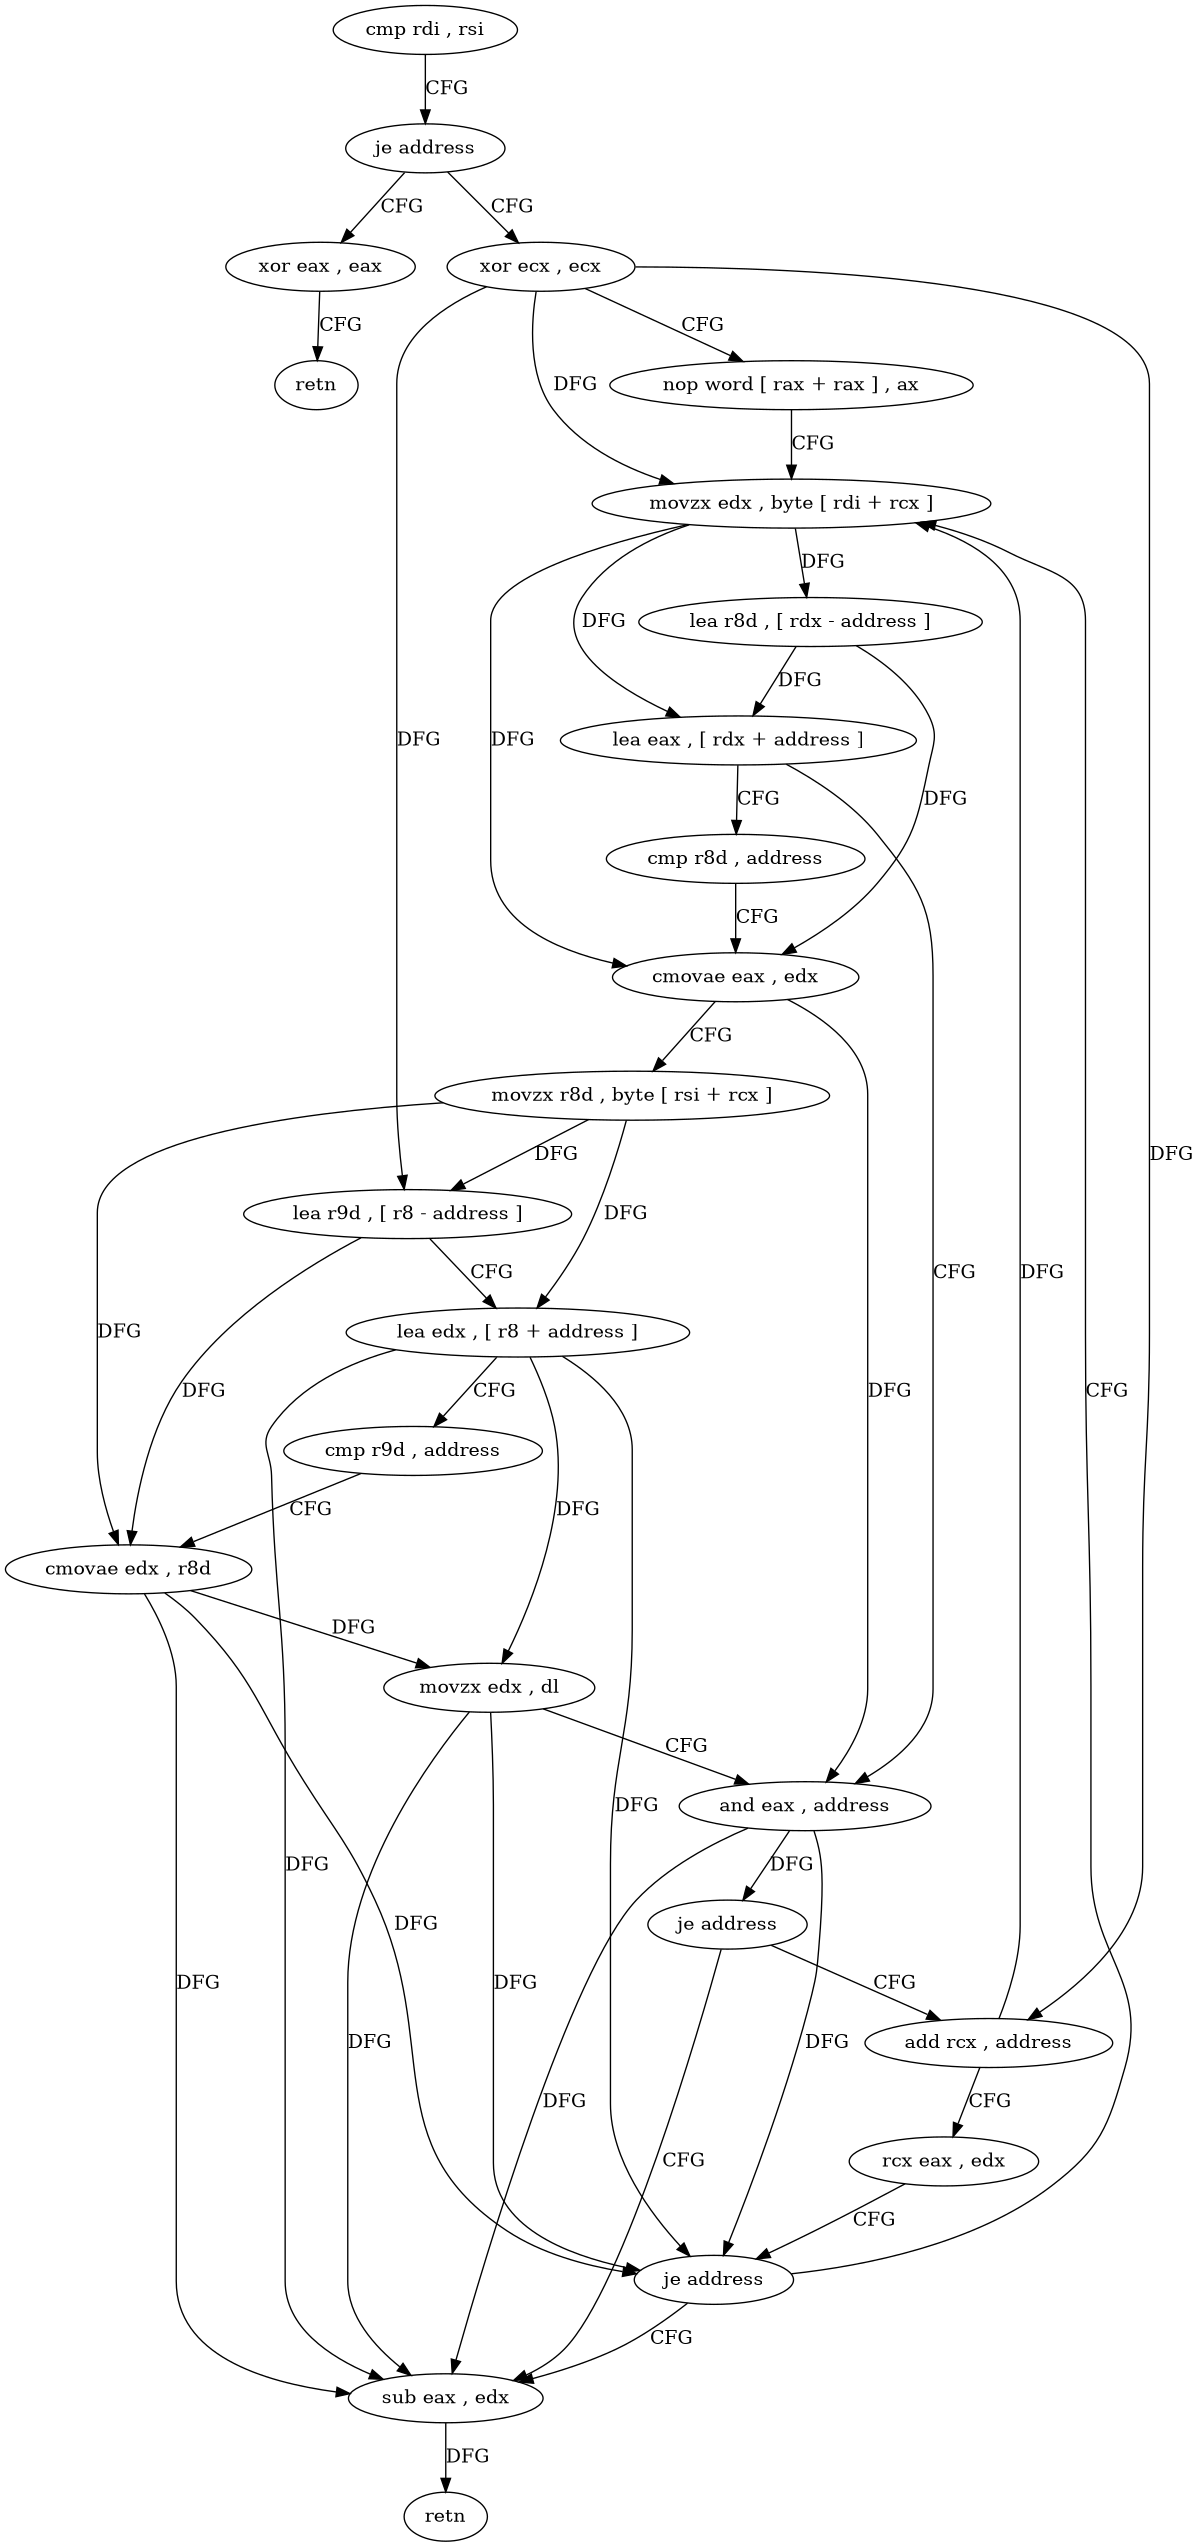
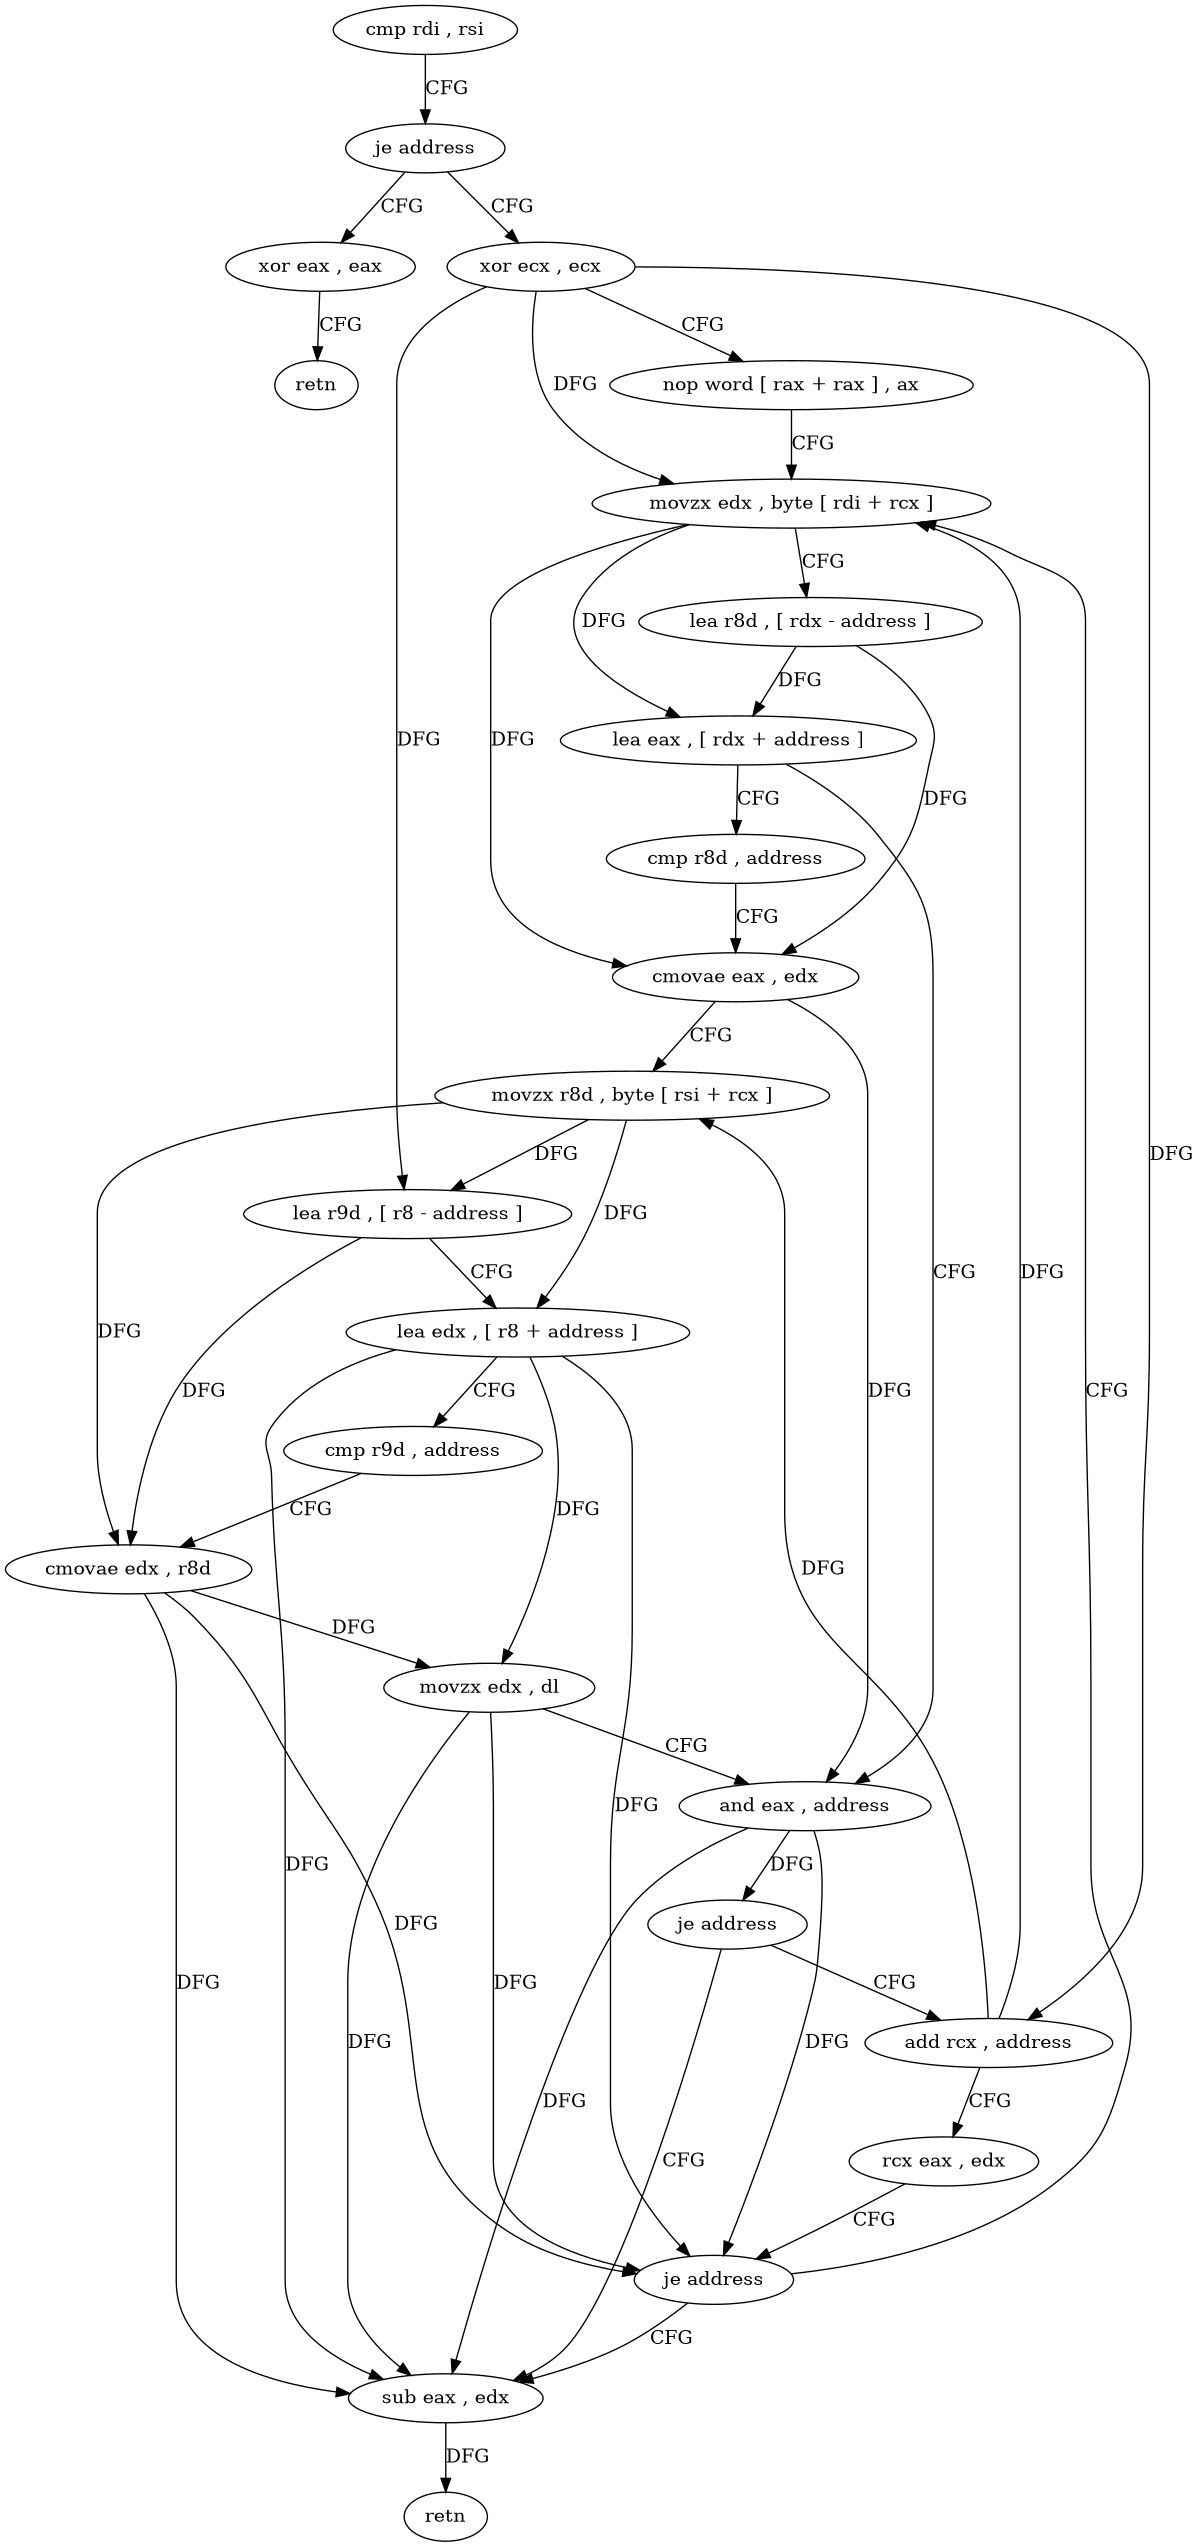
edge "movzx edx , byte [ rdi + rcx ]" -> "lea r8d , [ rdx - address ]": label "DFG" -> "CFG"
edge "add rcx , address" -> "movzx r8d , byte [ rsi + rcx ]": added, label "DFG"
